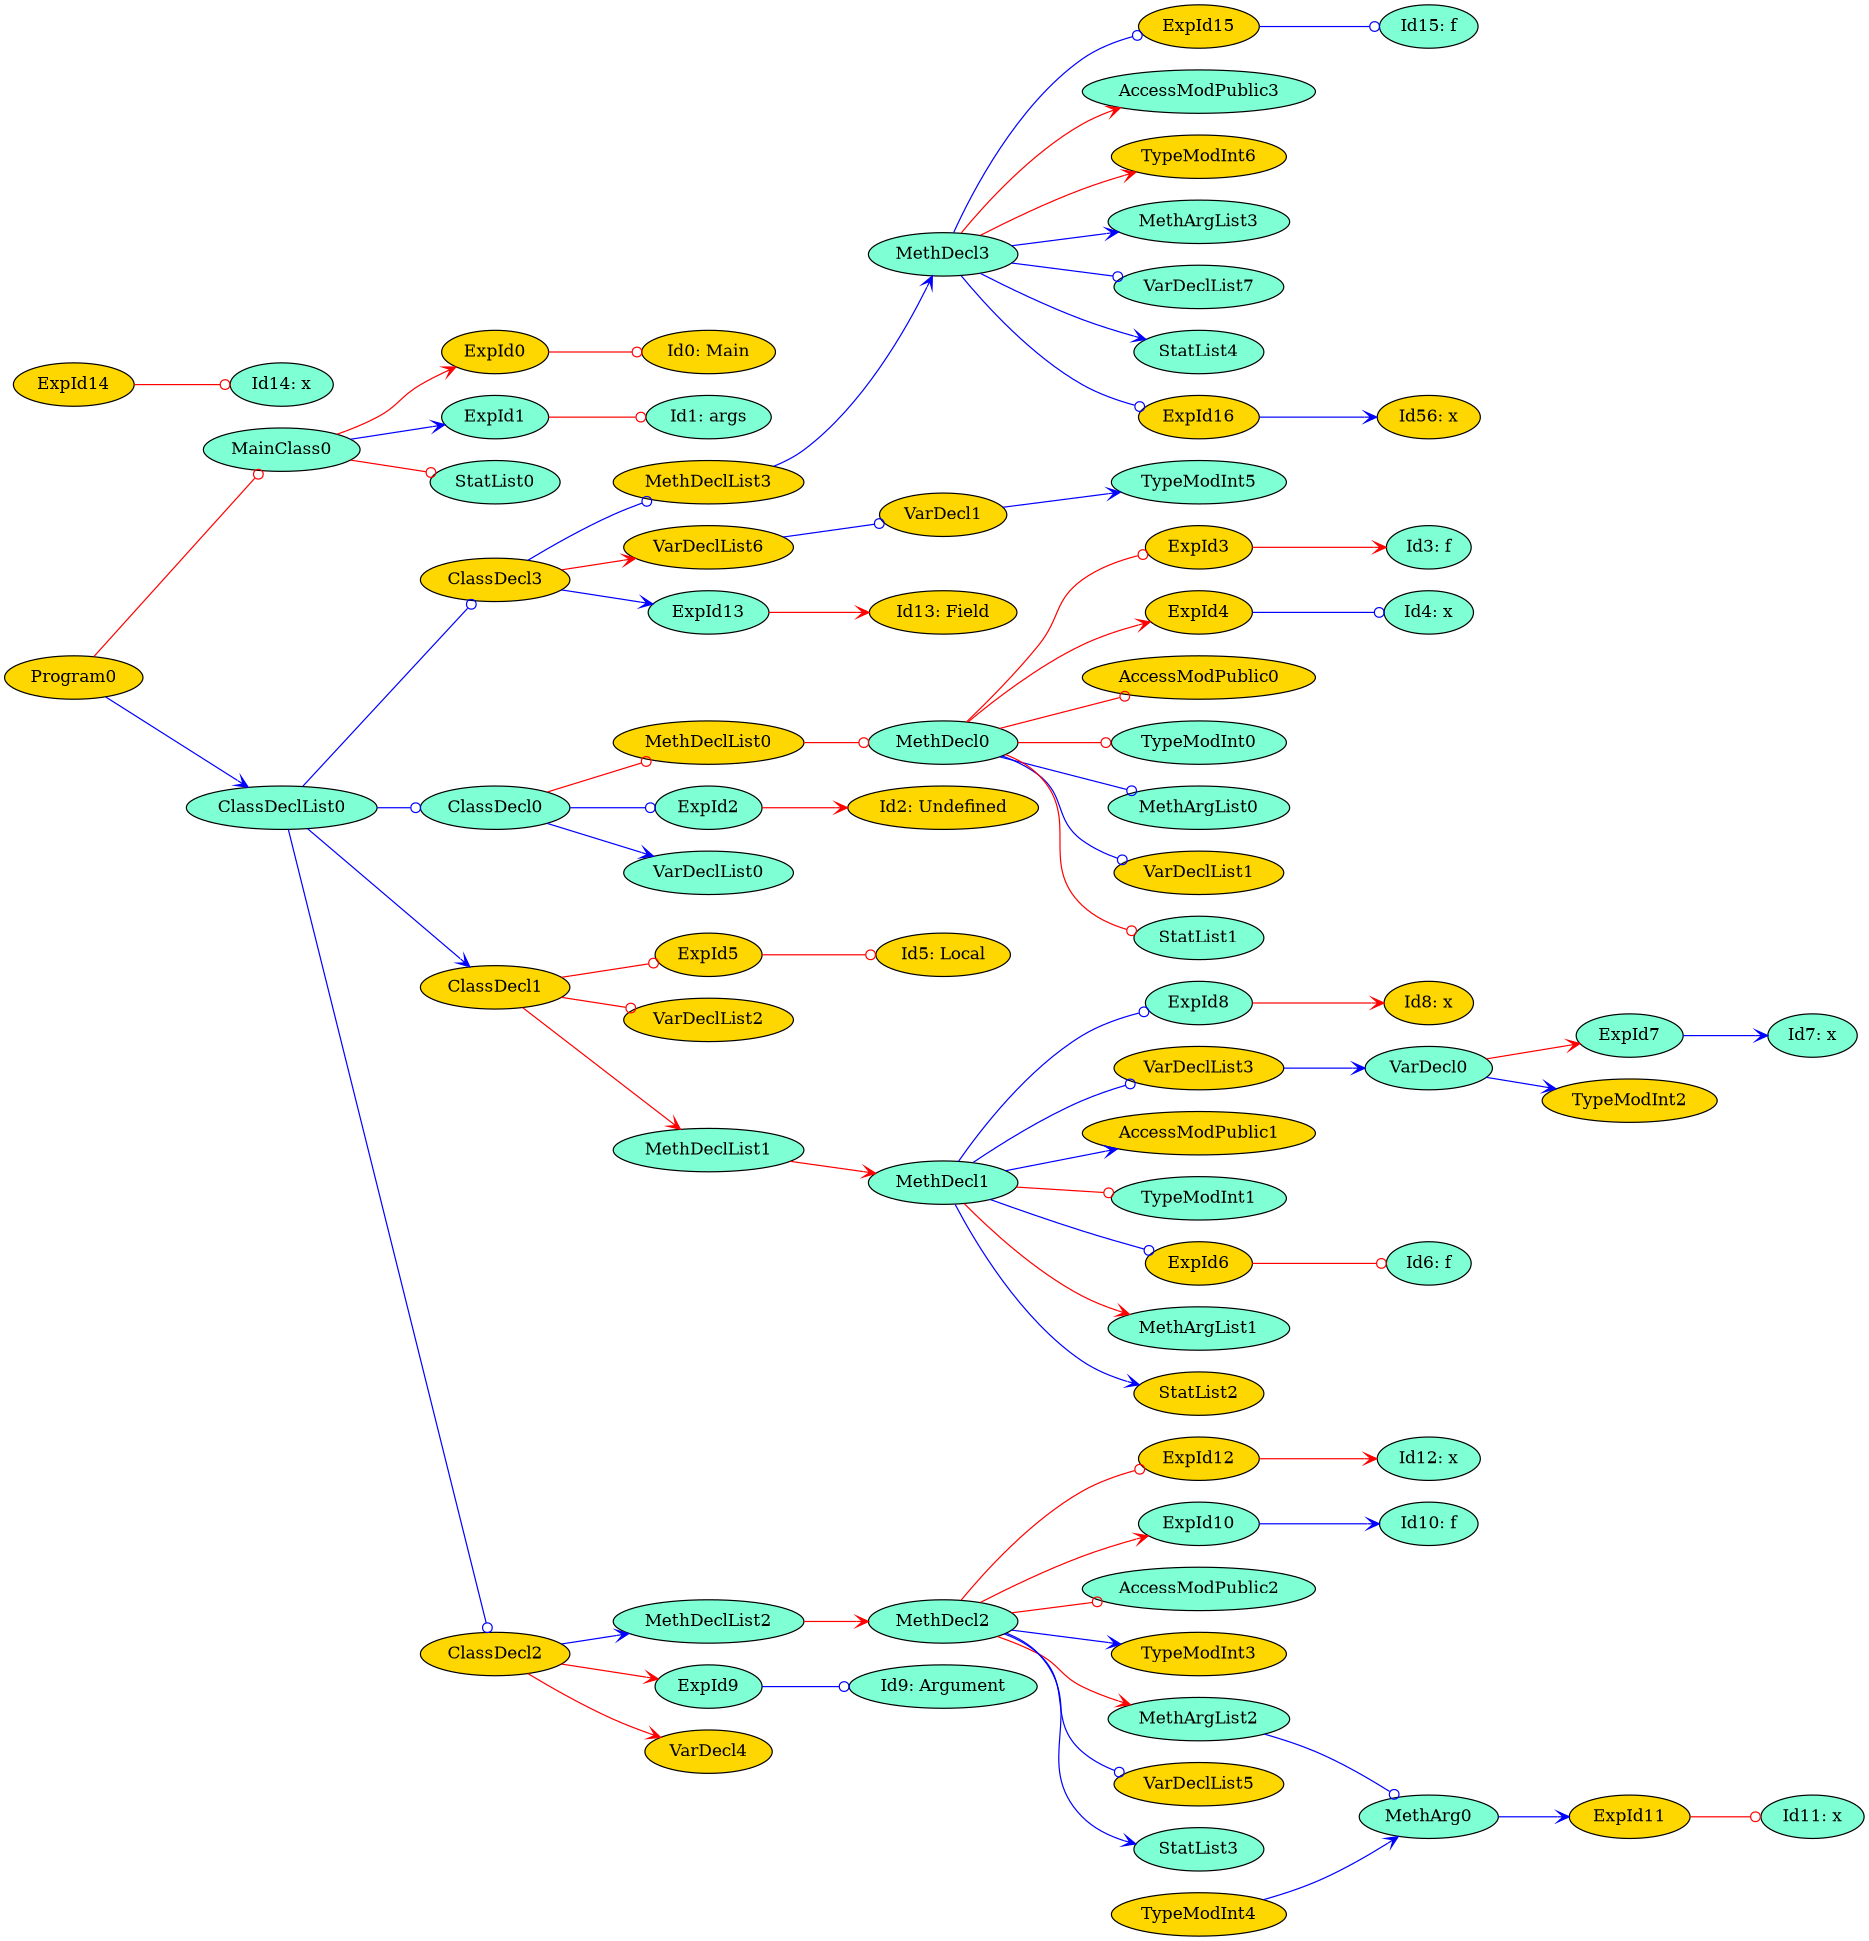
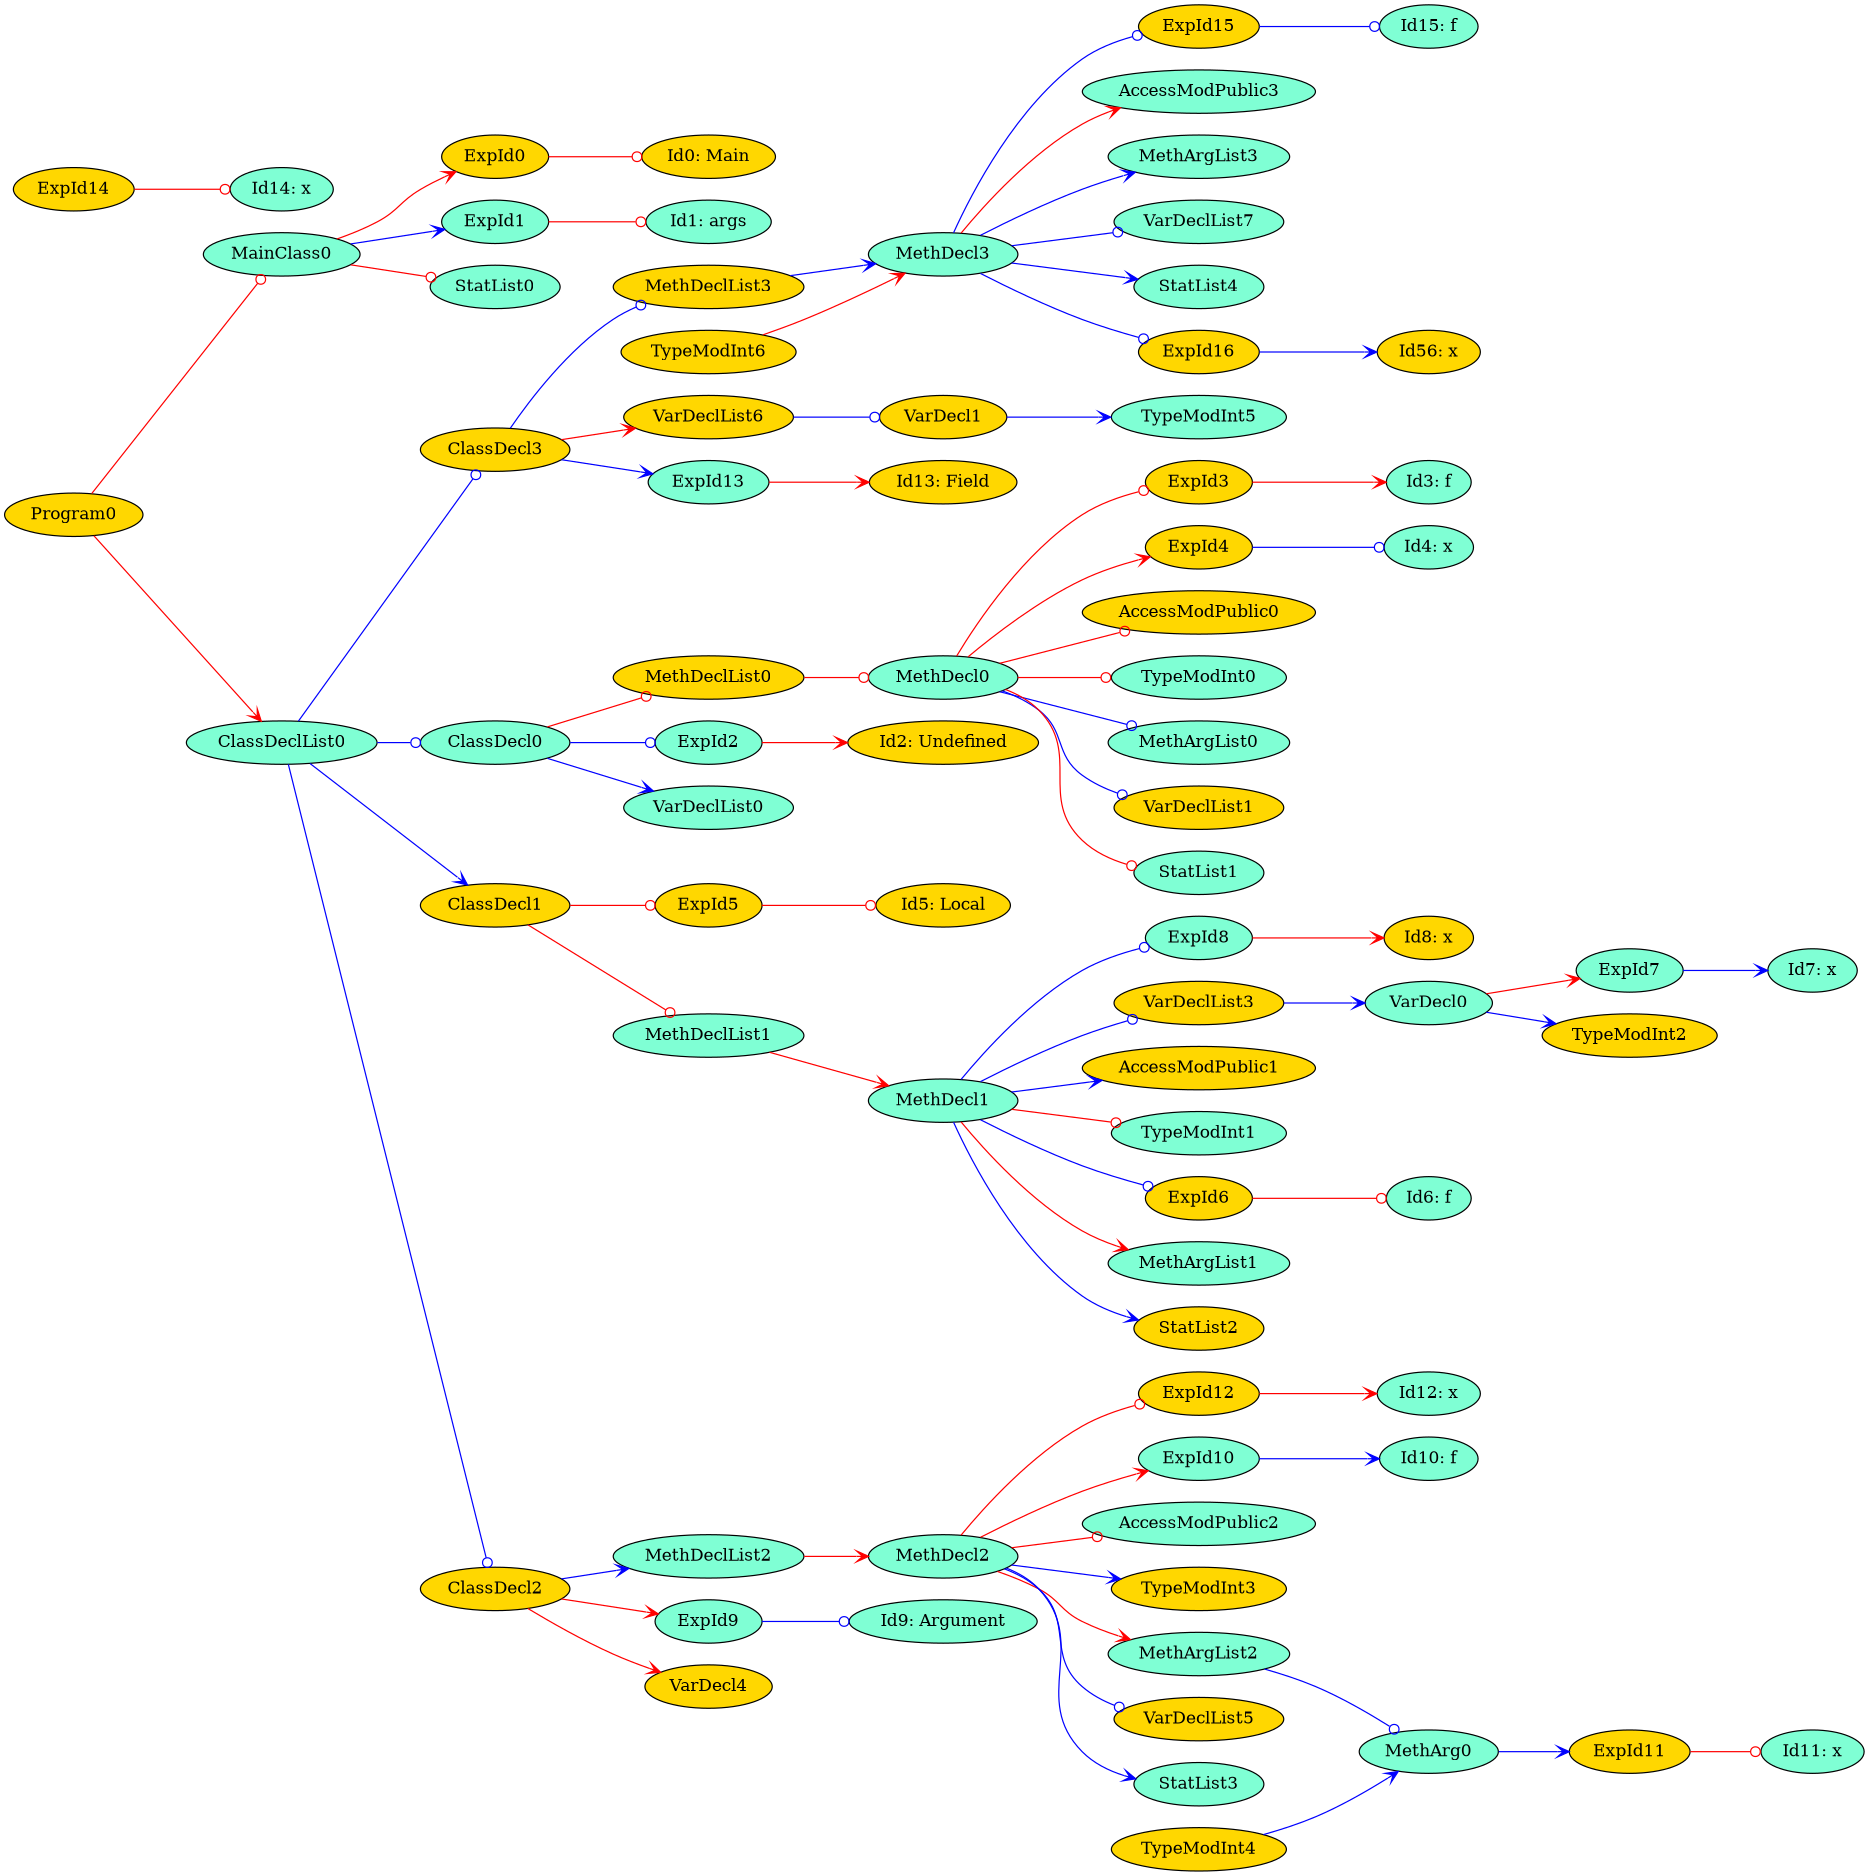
edge "MethDecl3" -> "TypeModInt6": reversed
edge "Program0" -> "ClassDeclList0": color blue -> red
node "VarDeclList2": removed
edge "ClassDecl1" -> "MethDeclList1": arrowhead vee -> odot
